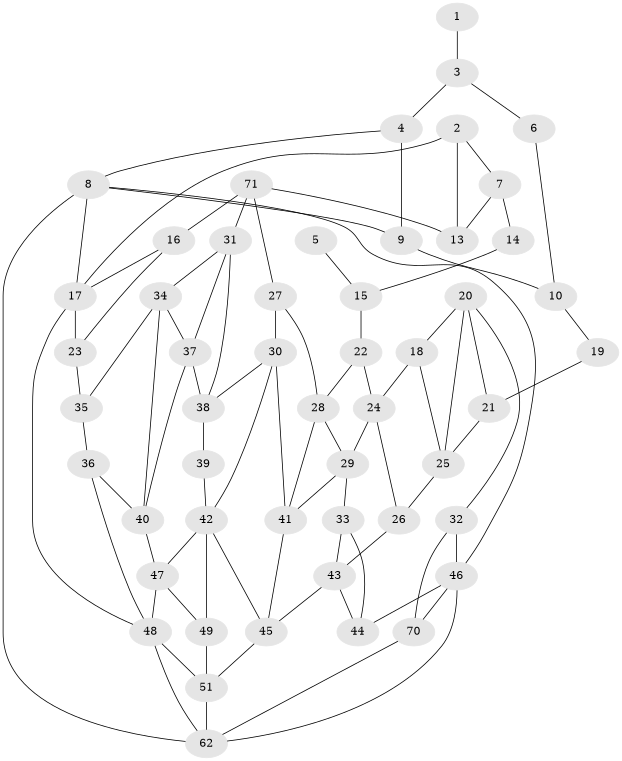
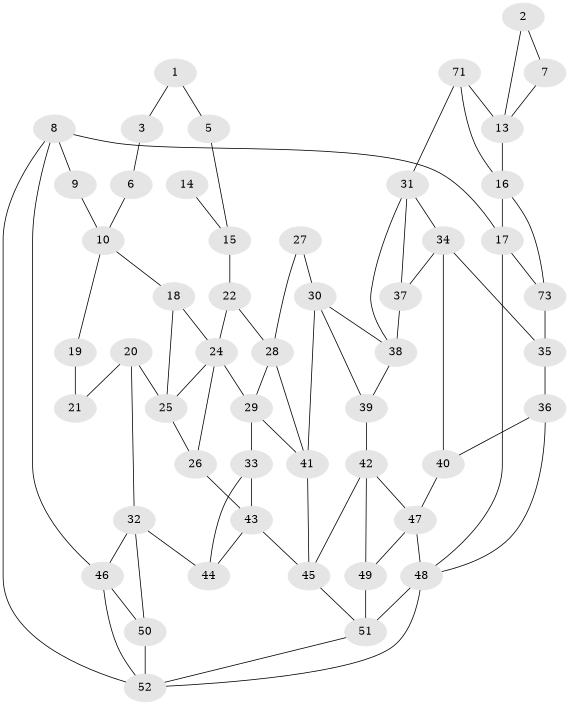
edge "1" -- "5": added
node "4": removed
edge "13" -- "16": added
edge "2" -- "17": removed
edge "7" -- "14": removed
edge "71" -- "27": removed
edge "20" -- "18": now "10" -- "18"
node "23": label "23" -> "73"
edge "37" -- "40": removed
edge "21" -- "25": now "24" -- "25"
edge "30" -- "42": now "30" -- "39"
edge "46" -- "44": now "32" -- "44"
node "70": label "70" -> "50"
node "62": label "62" -> "52"
